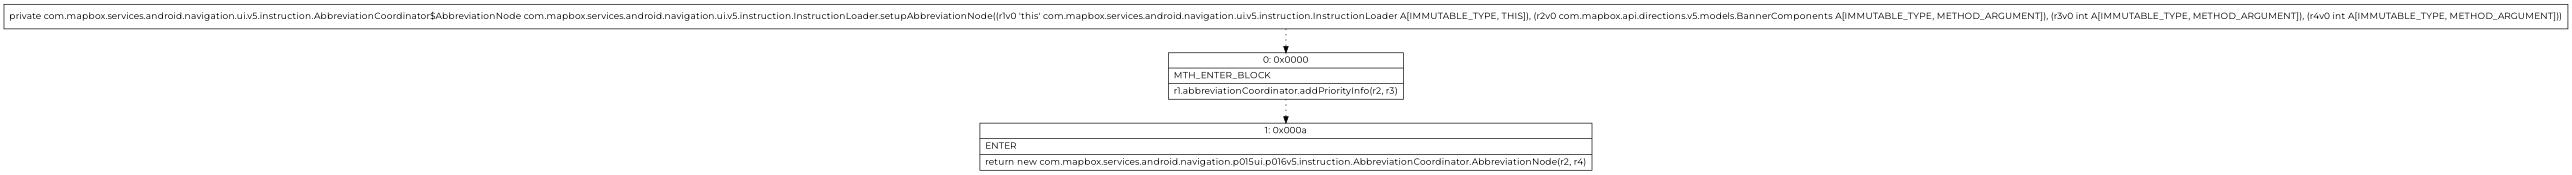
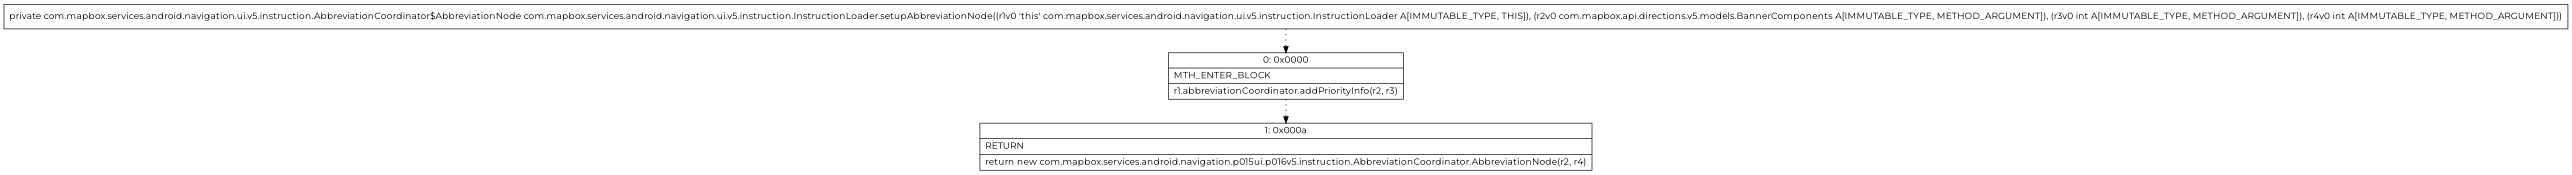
node "1: 0x000a": text "ENTER" -> "RETURN"
